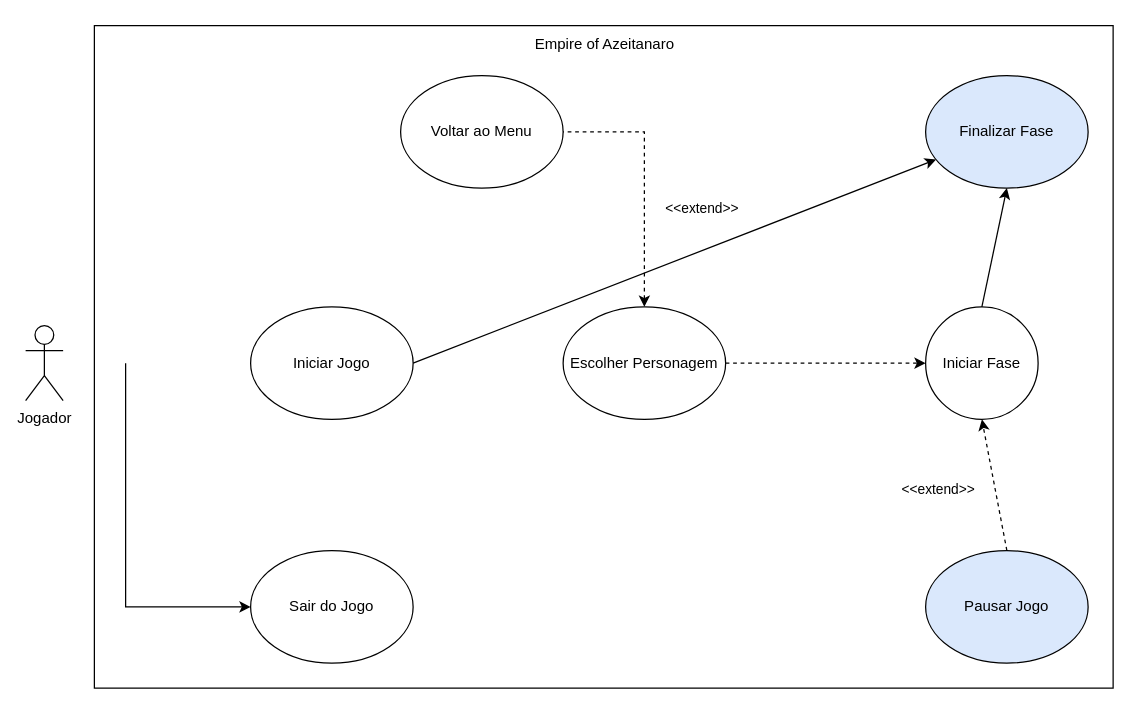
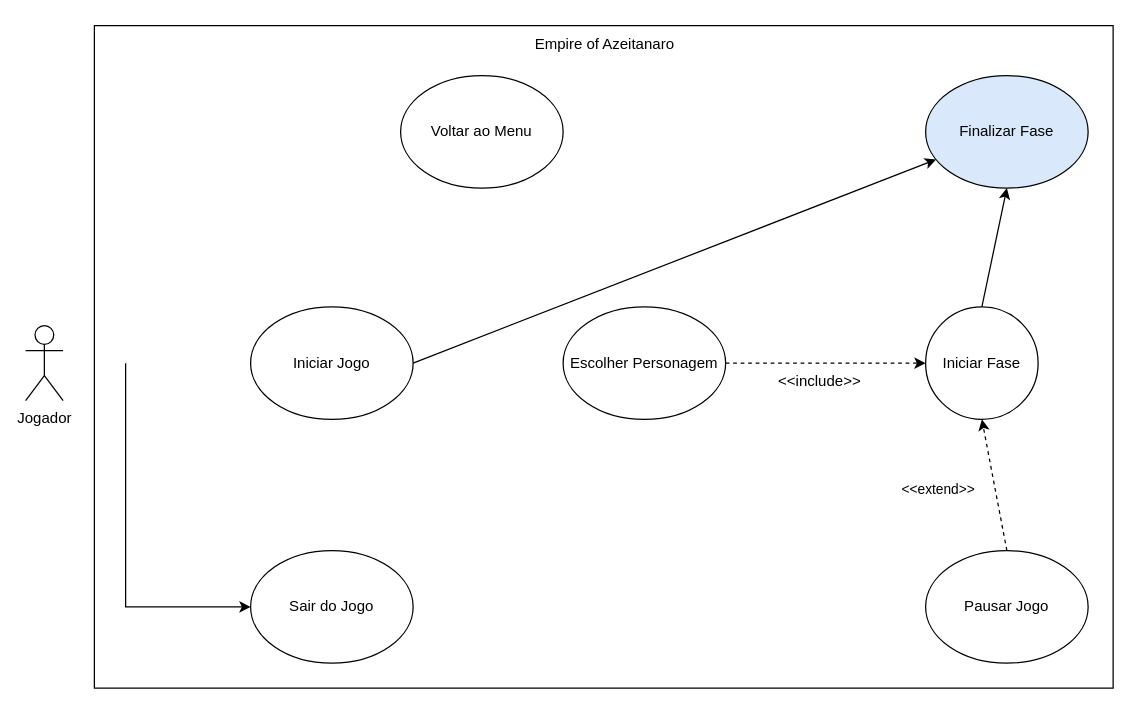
edge "Voltar ao Menu" -> "Escolher Personagem": removed, label "<<extend>>"
node "<<include>>": added
node "Pausar Jogo": fillcolor #dae8fc -> #ffffff
